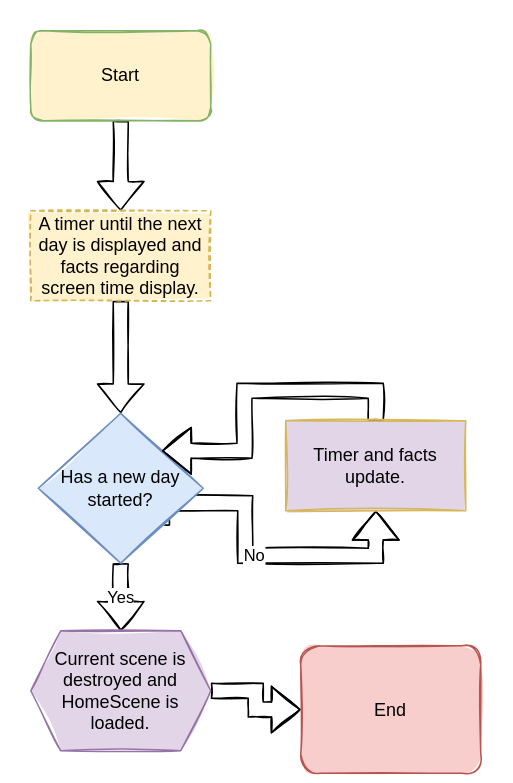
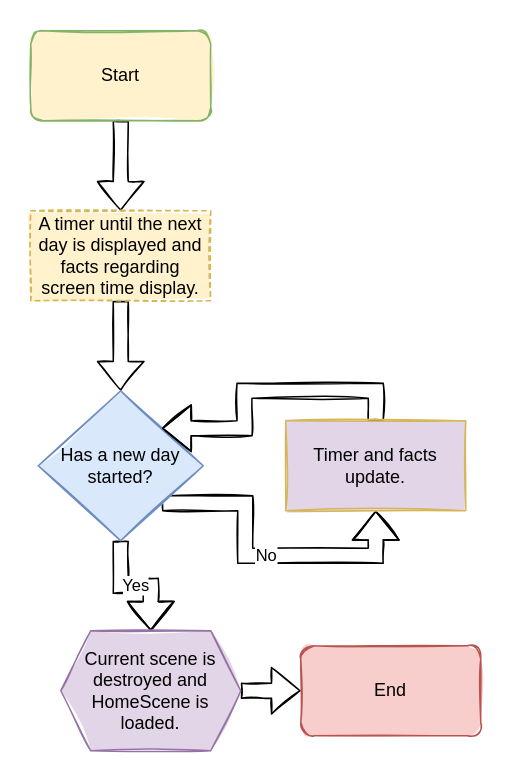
node "Has a new day started?": moved (121, 488) -> (121, 466)
node "Current scene is destroyed and HomeScene is loaded.": moved (121, 691) -> (151, 691)
node "End": size 180x128 -> 180x90
